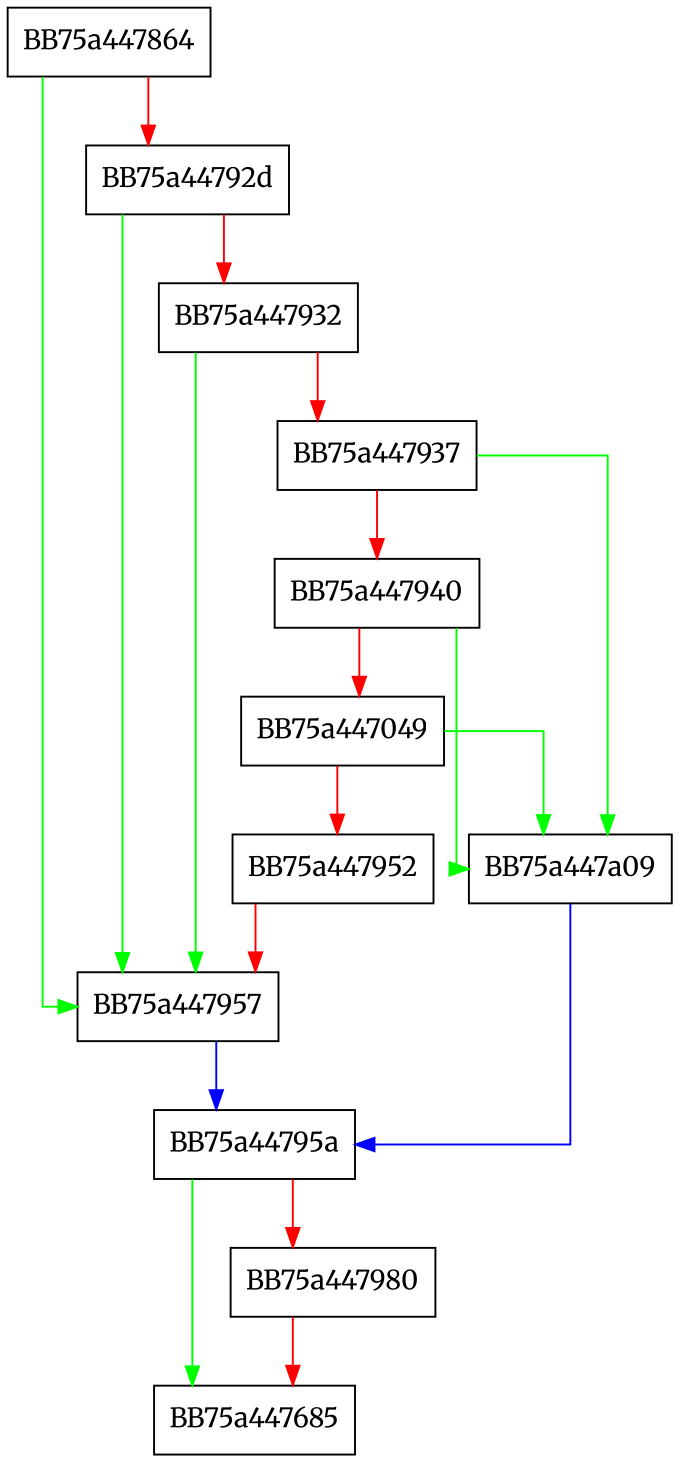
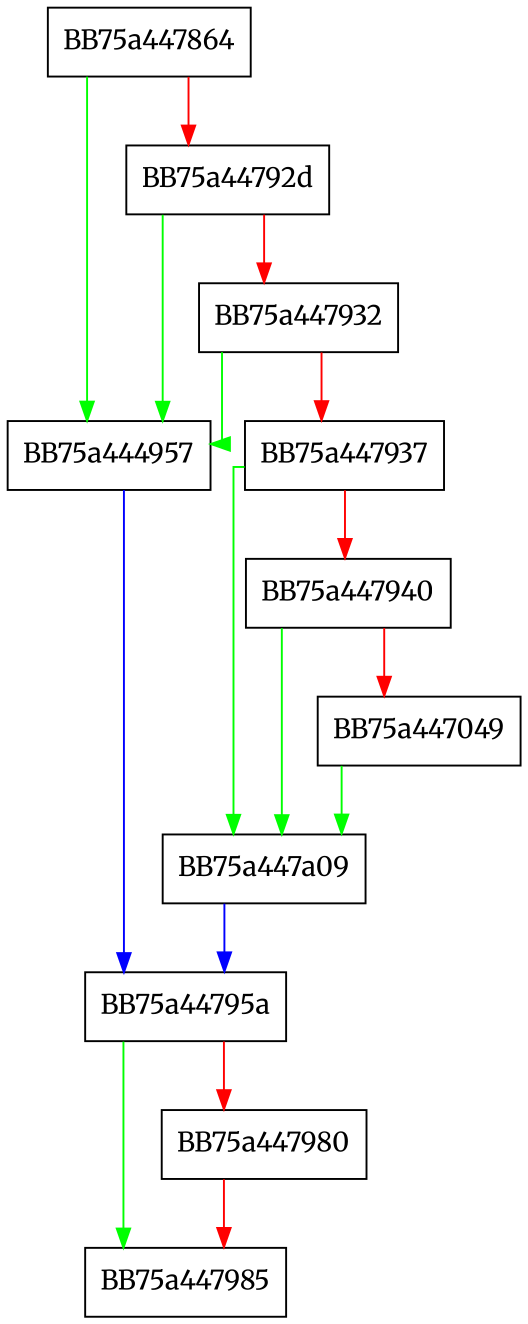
node "BB75a447952": removed
node "BB75a447957": label "BB75a447957" -> "BB75a444957"
node "BB75a447685": label "BB75a447685" -> "BB75a447985"
